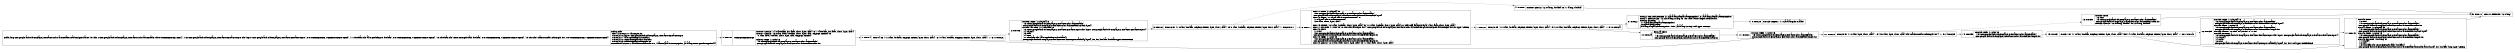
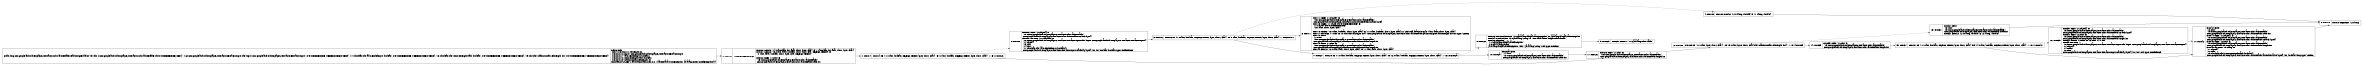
edge "6: 0x0011" -> "7: 0x0020": now "3: 0x000c" -> "7: 0x0020"
